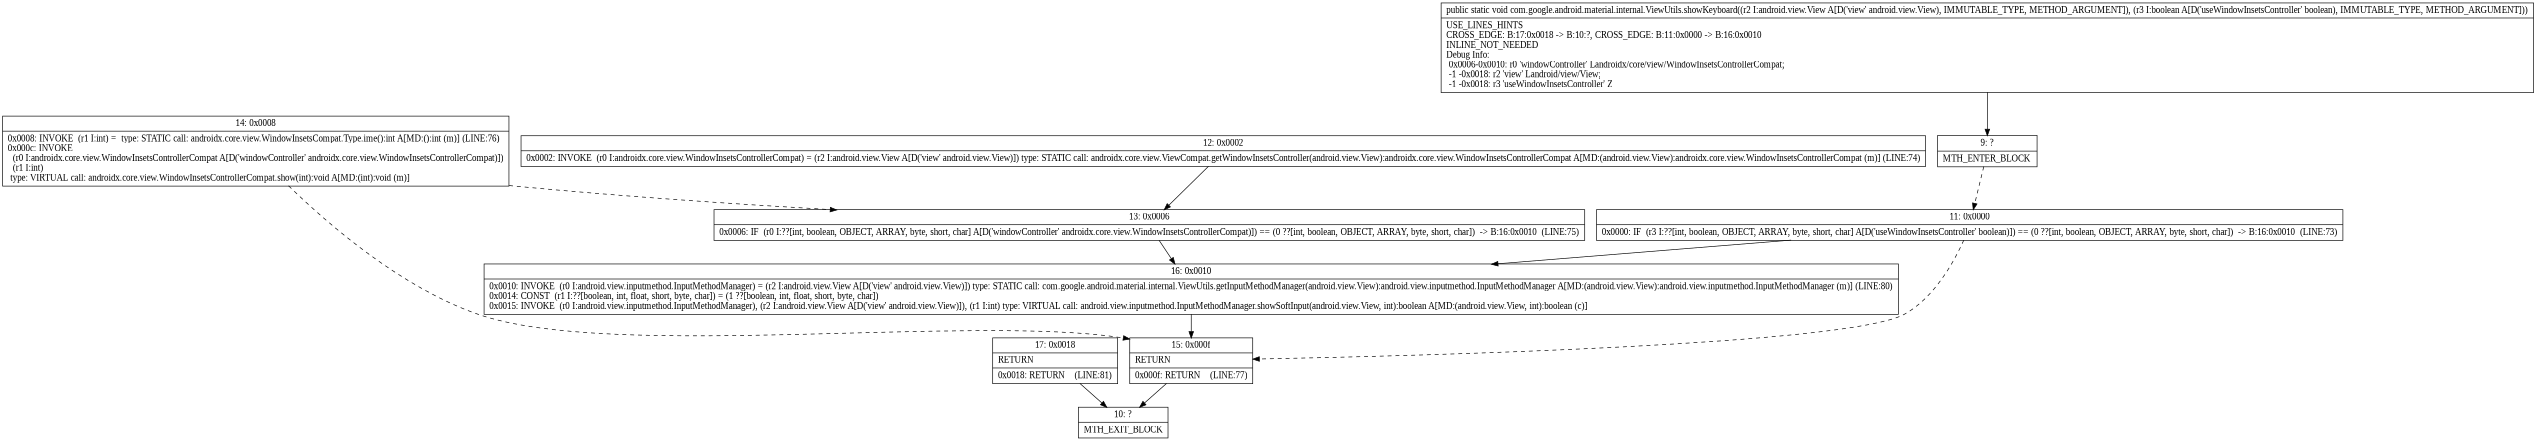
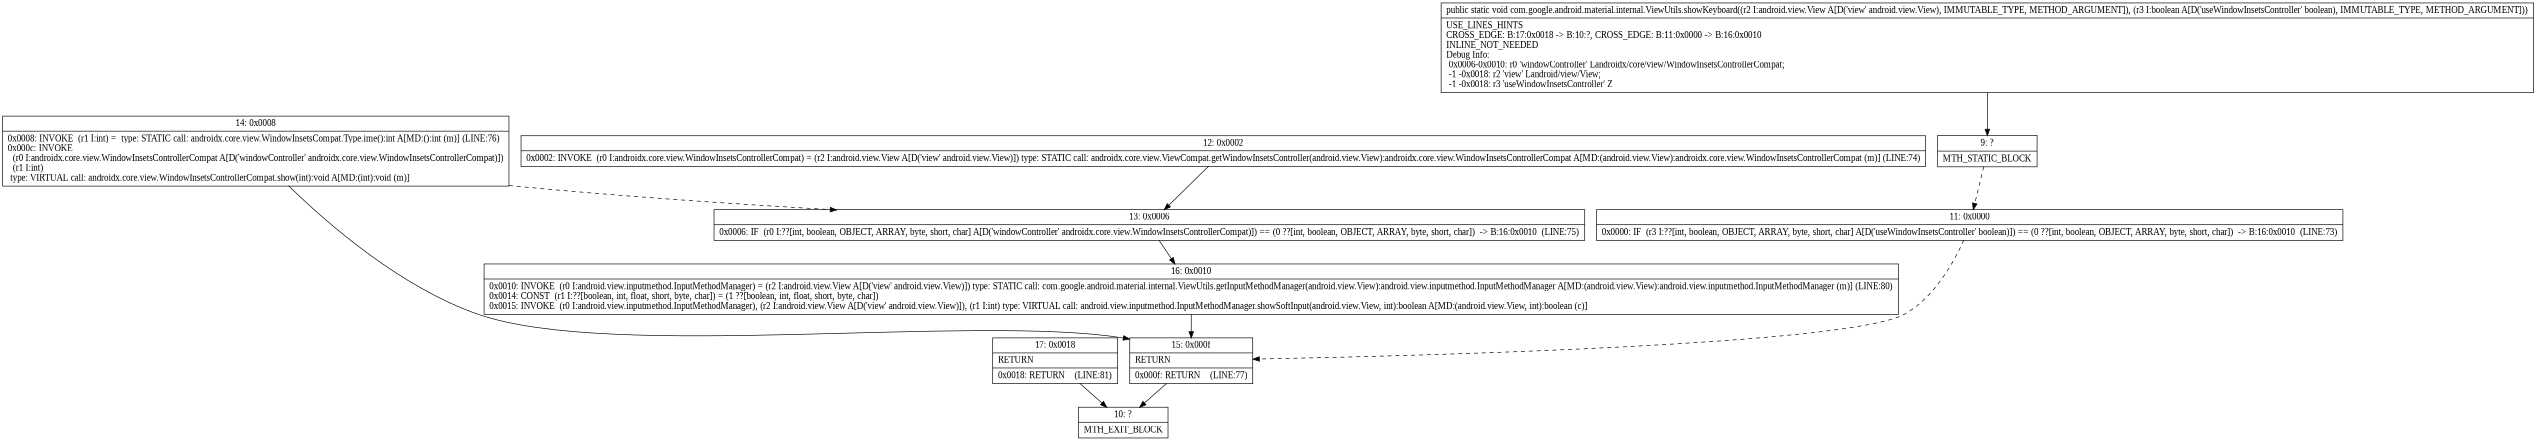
node "9: ?": text "MTH_ENTER_BLOCK" -> "MTH_STATIC_BLOCK"
edge "11: 0x0000" -> "16: 0x0010": removed
edge "14: 0x0008" -> "15: 0x000f": style dashed -> solid
